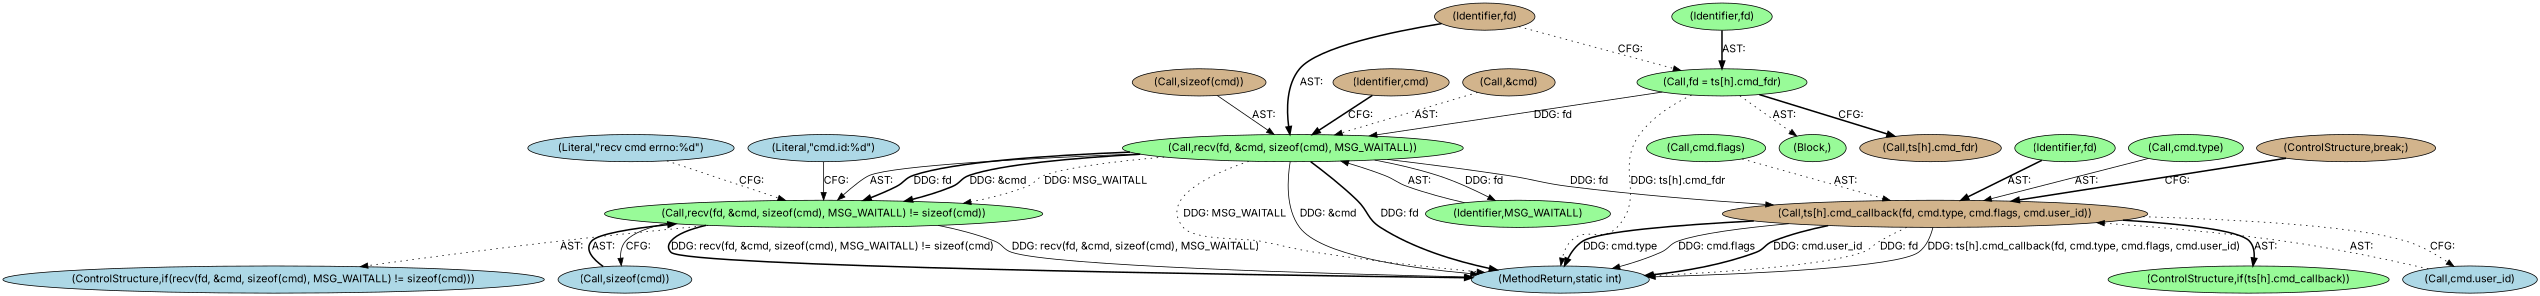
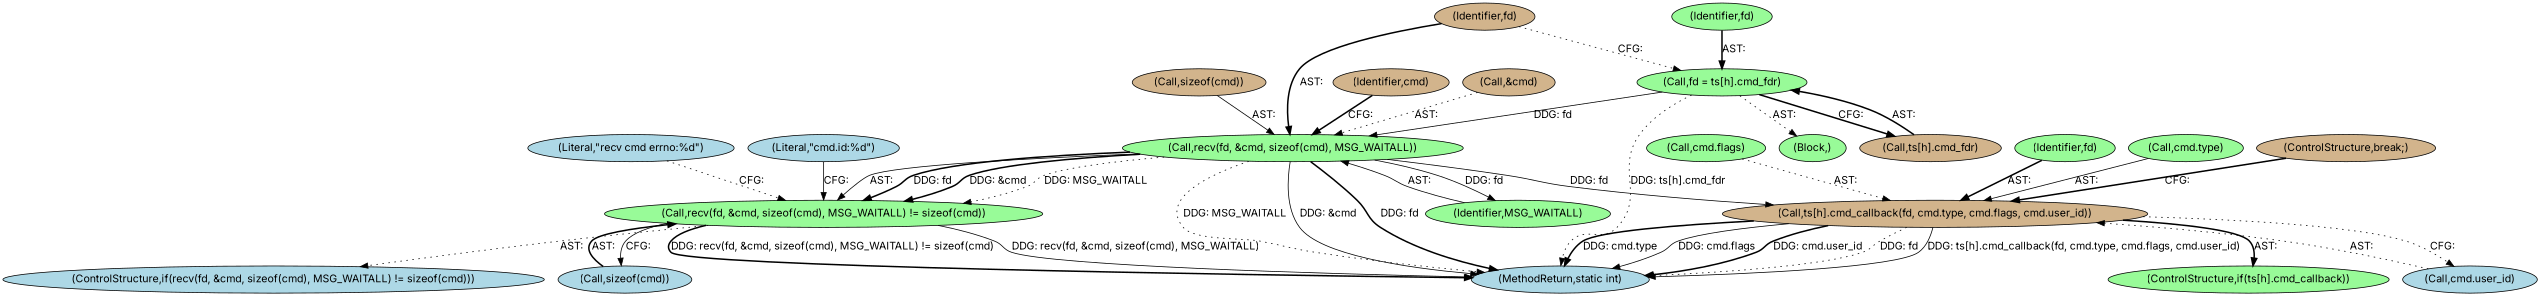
edge "(Call,ts[h].cmd_fdr)" -> "(Call,fd = ts[h].cmd_fdr)": added, label "AST:"
